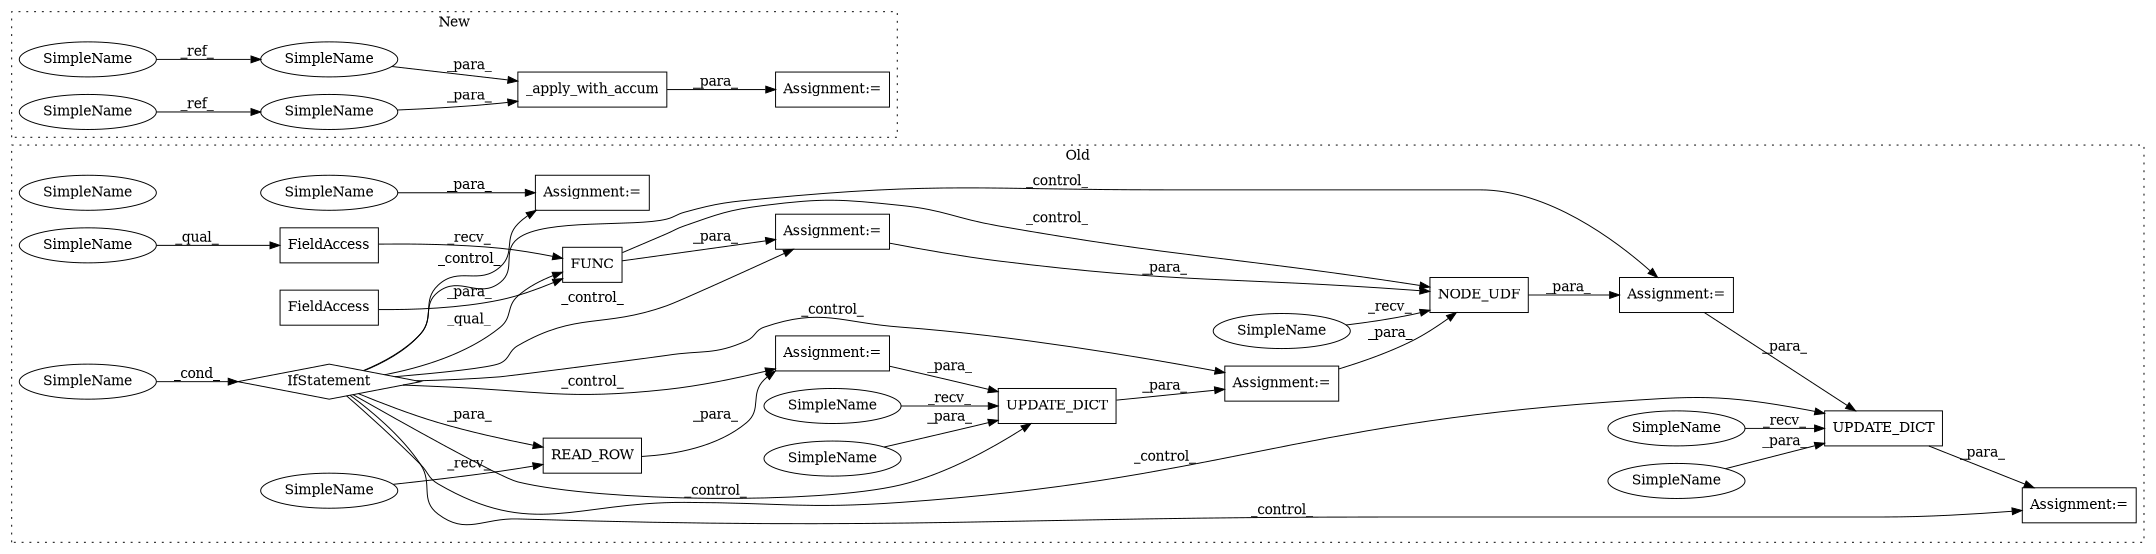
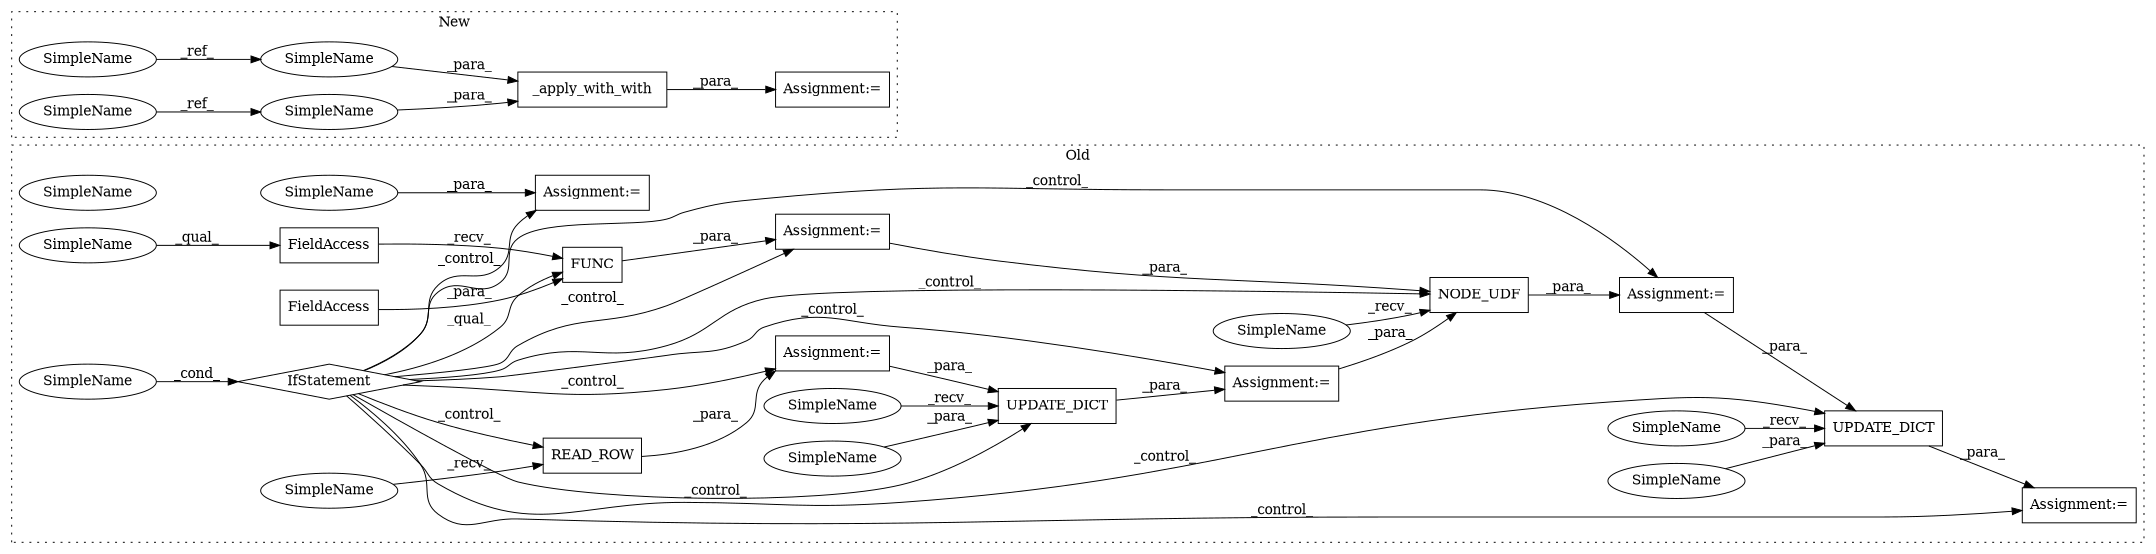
node "_apply_with_accum": label "_apply_with_accum" -> "_apply_with_with"
edge "FUNC" -> "NODE_UDF": now "IfStatement" -> "NODE_UDF"
edge "IfStatement" -> "READ_ROW": label "_para_" -> "_control_"
